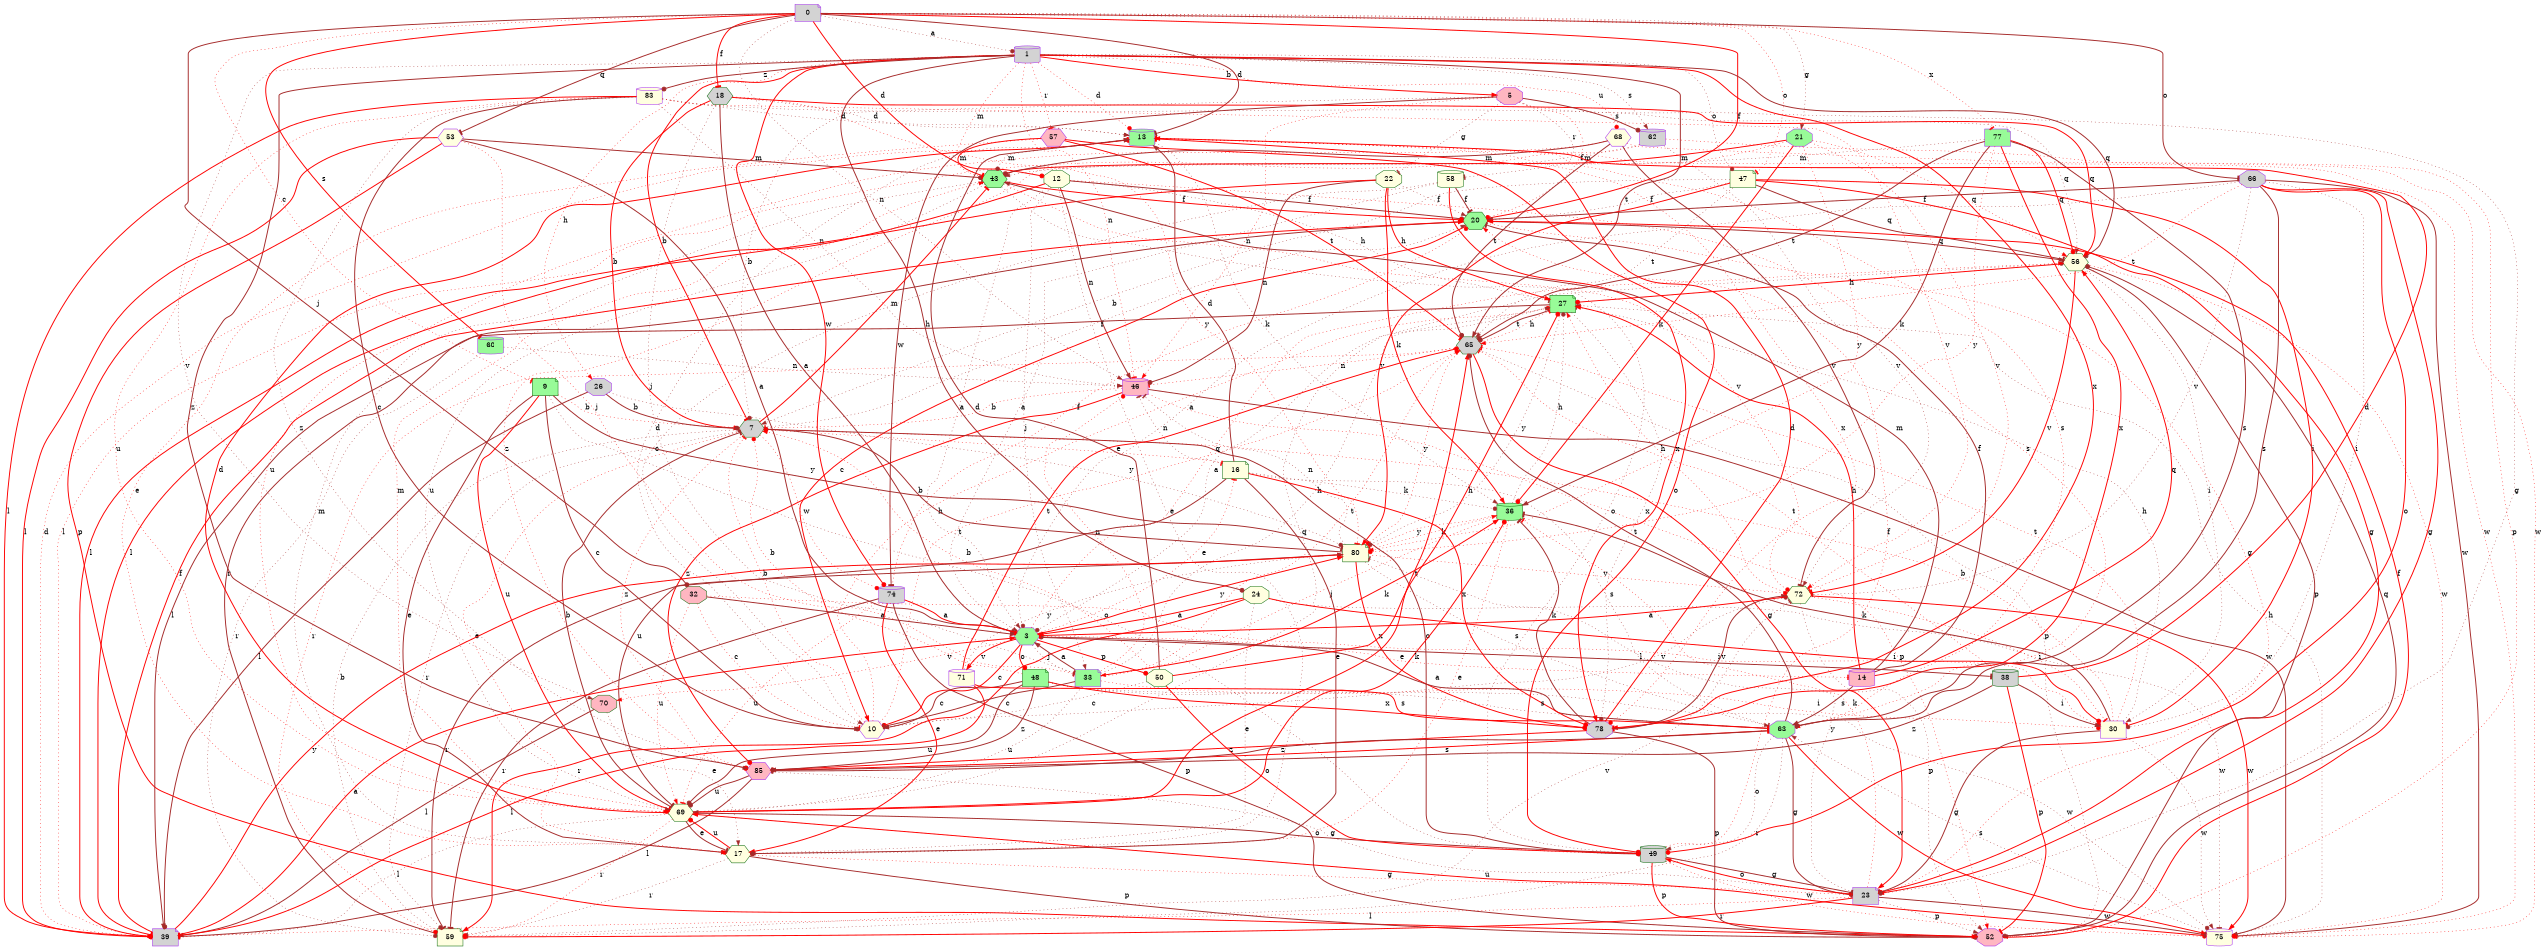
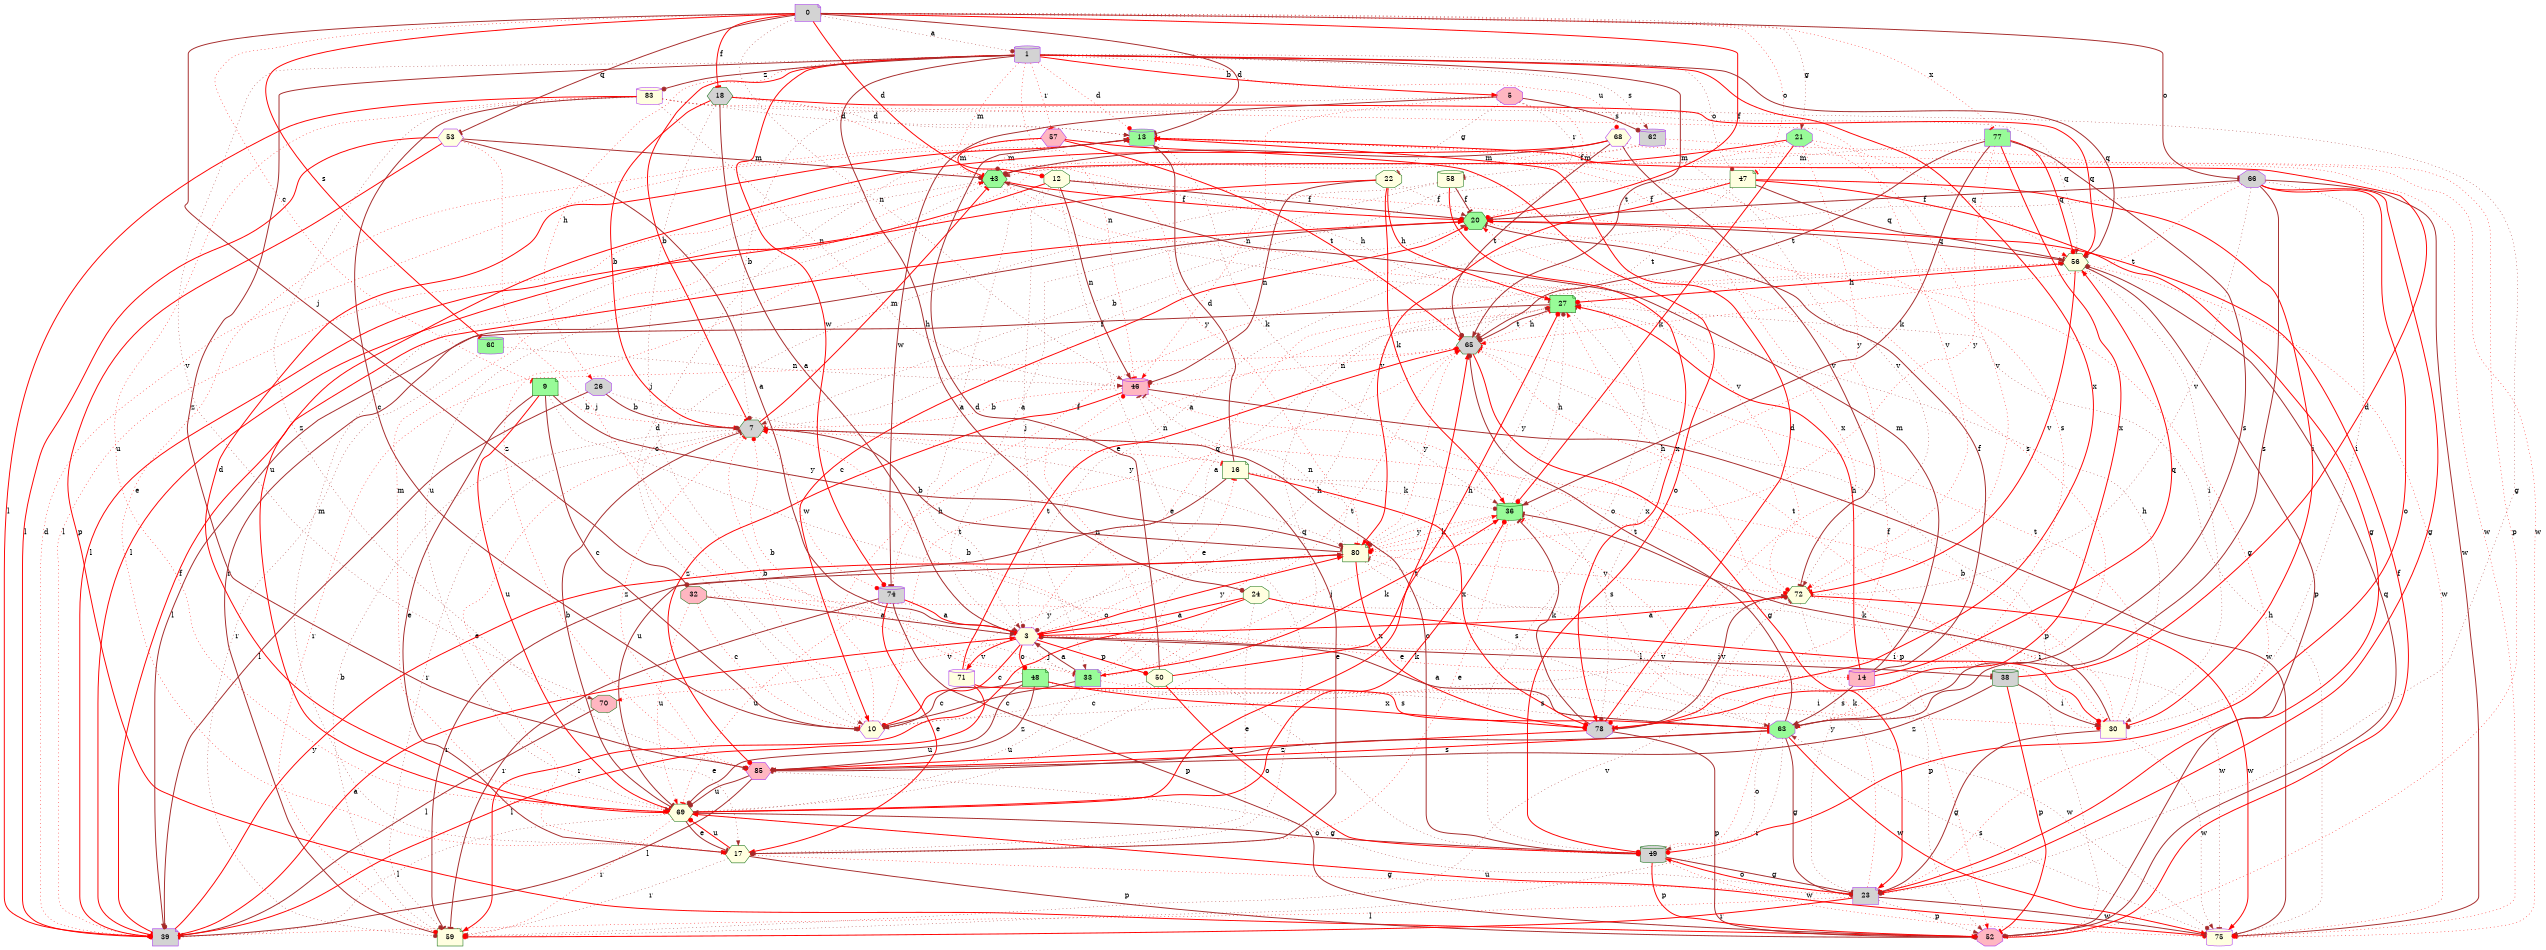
edge "68" -> "69": style dotted -> bold
node "3": fillcolor palegreen -> lightyellow
